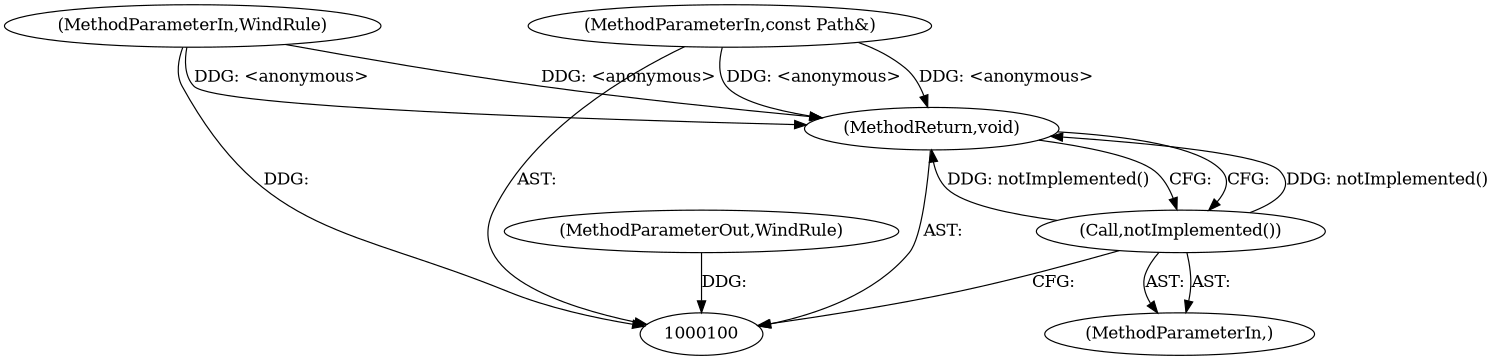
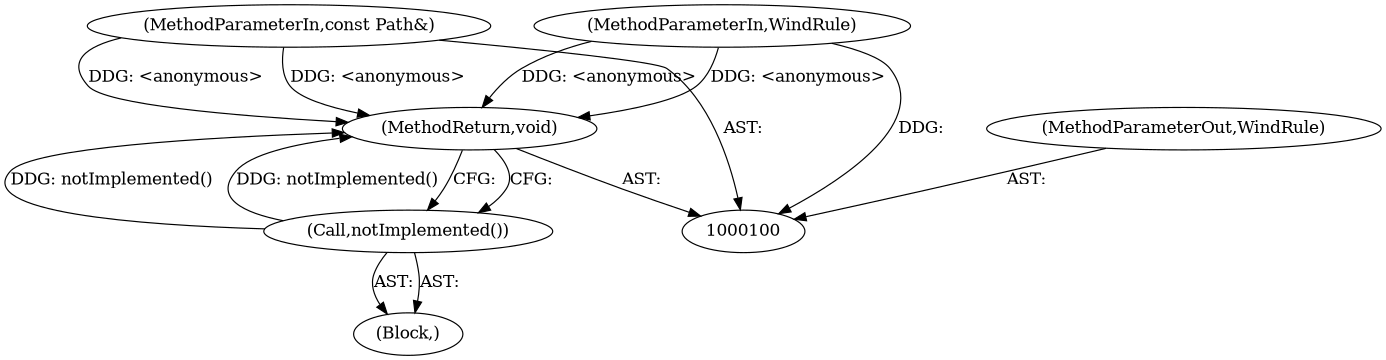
edge "(MethodParameterOut,WindRule)" -> "1000100": label "DDG: " -> "AST: "
edge "(Call,notImplemented())" -> "1000100": removed, label "CFG:"
node "(MethodParameterIn,)": label "(MethodParameterIn,)" -> "(Block,)"
